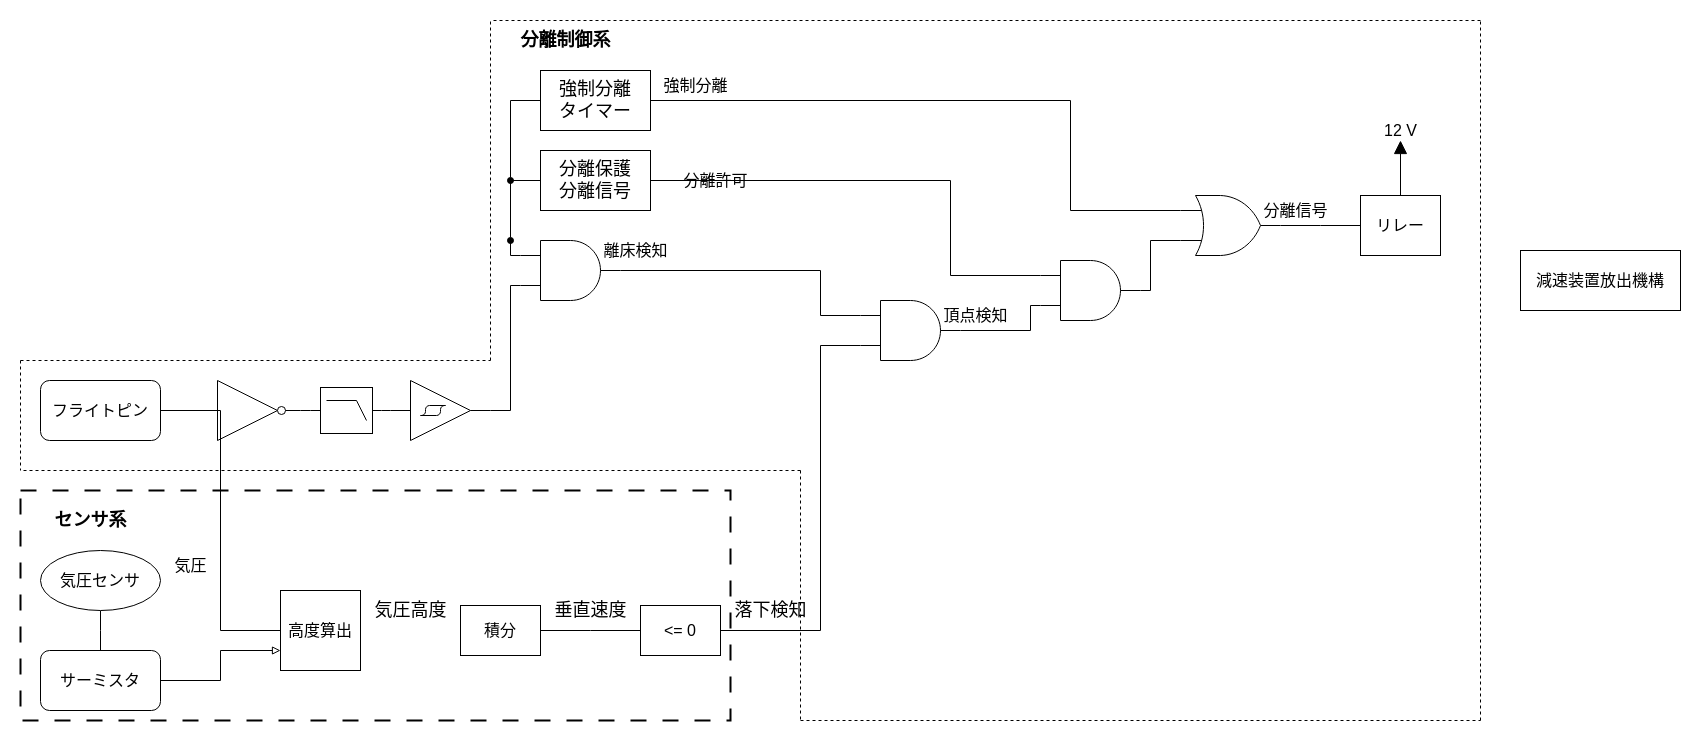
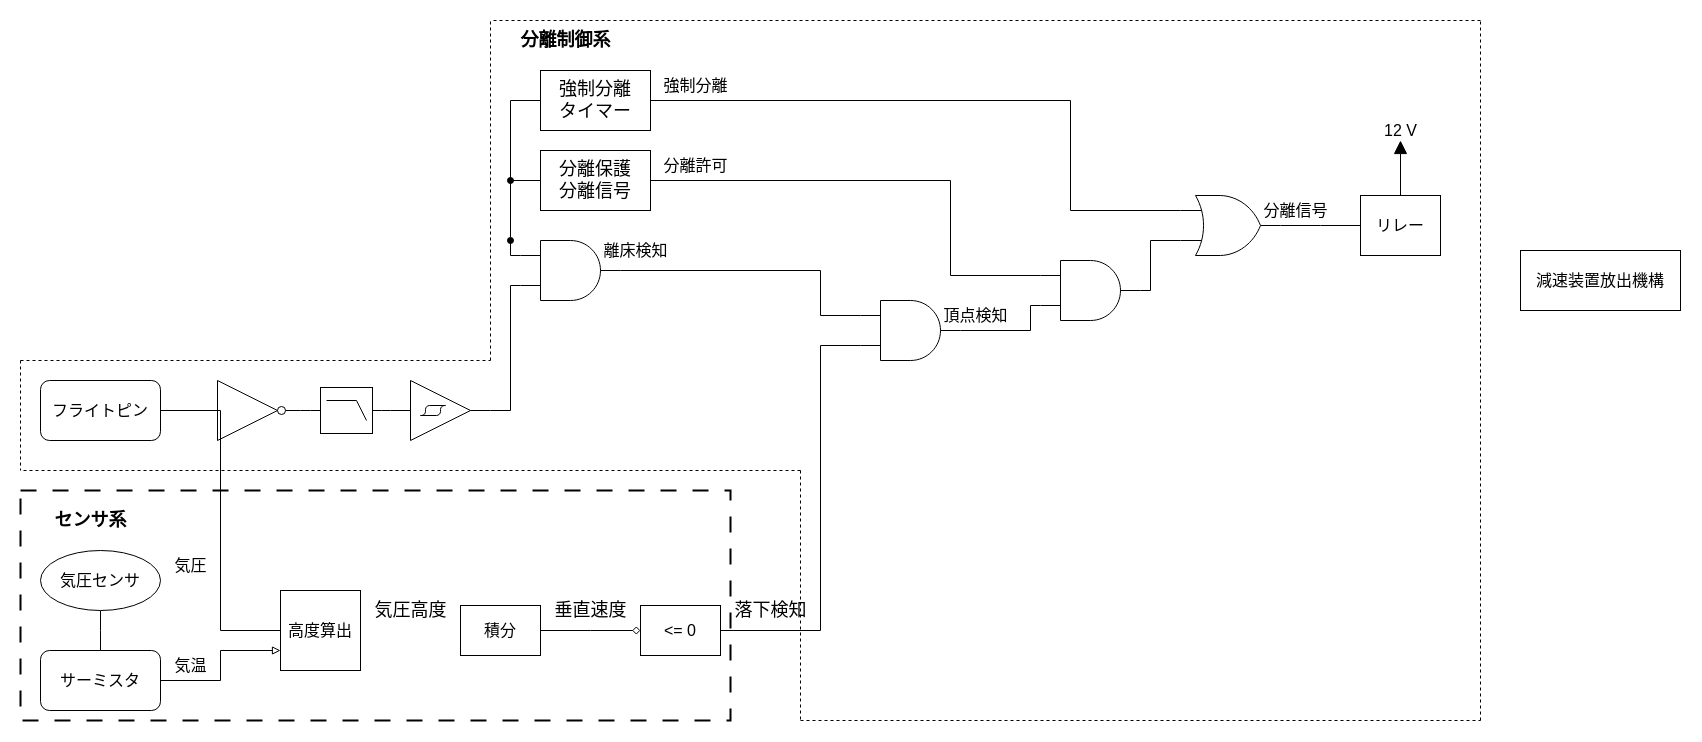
node "分離許可": moved (716, 181) -> (696, 166)
edge "積分" -- "<= 0": arrowhead none -> diamond
node "気温": added
